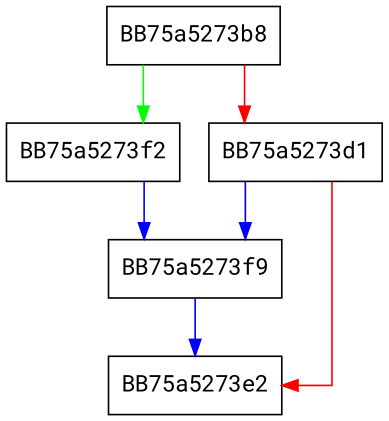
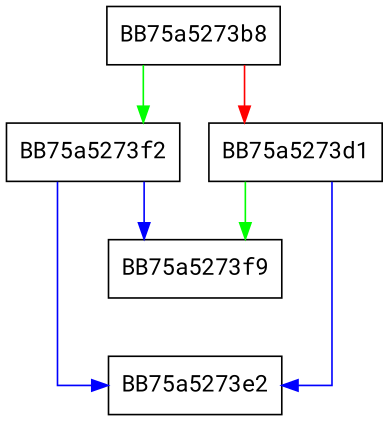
edge "BB75a5273d1" -> "BB75a5273f9": color blue -> green
edge "BB75a5273d1" -> "BB75a5273e2": color red -> blue
edge "BB75a5273f9" -> "BB75a5273e2": now "BB75a5273f2" -> "BB75a5273e2"
